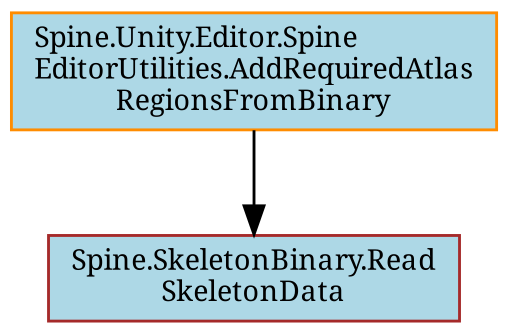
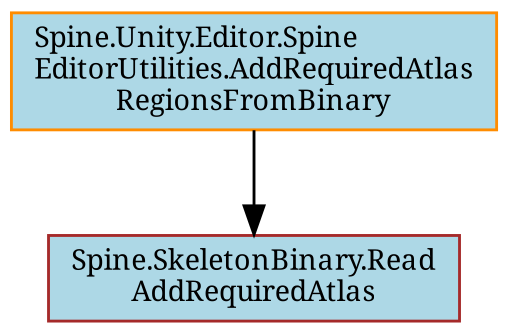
node "Spine.SkeletonBinary.Read SkeletonData": label "Spine.SkeletonBinary.Read SkeletonData" -> "Spine.SkeletonBinary.Read AddRequiredAtlas"
